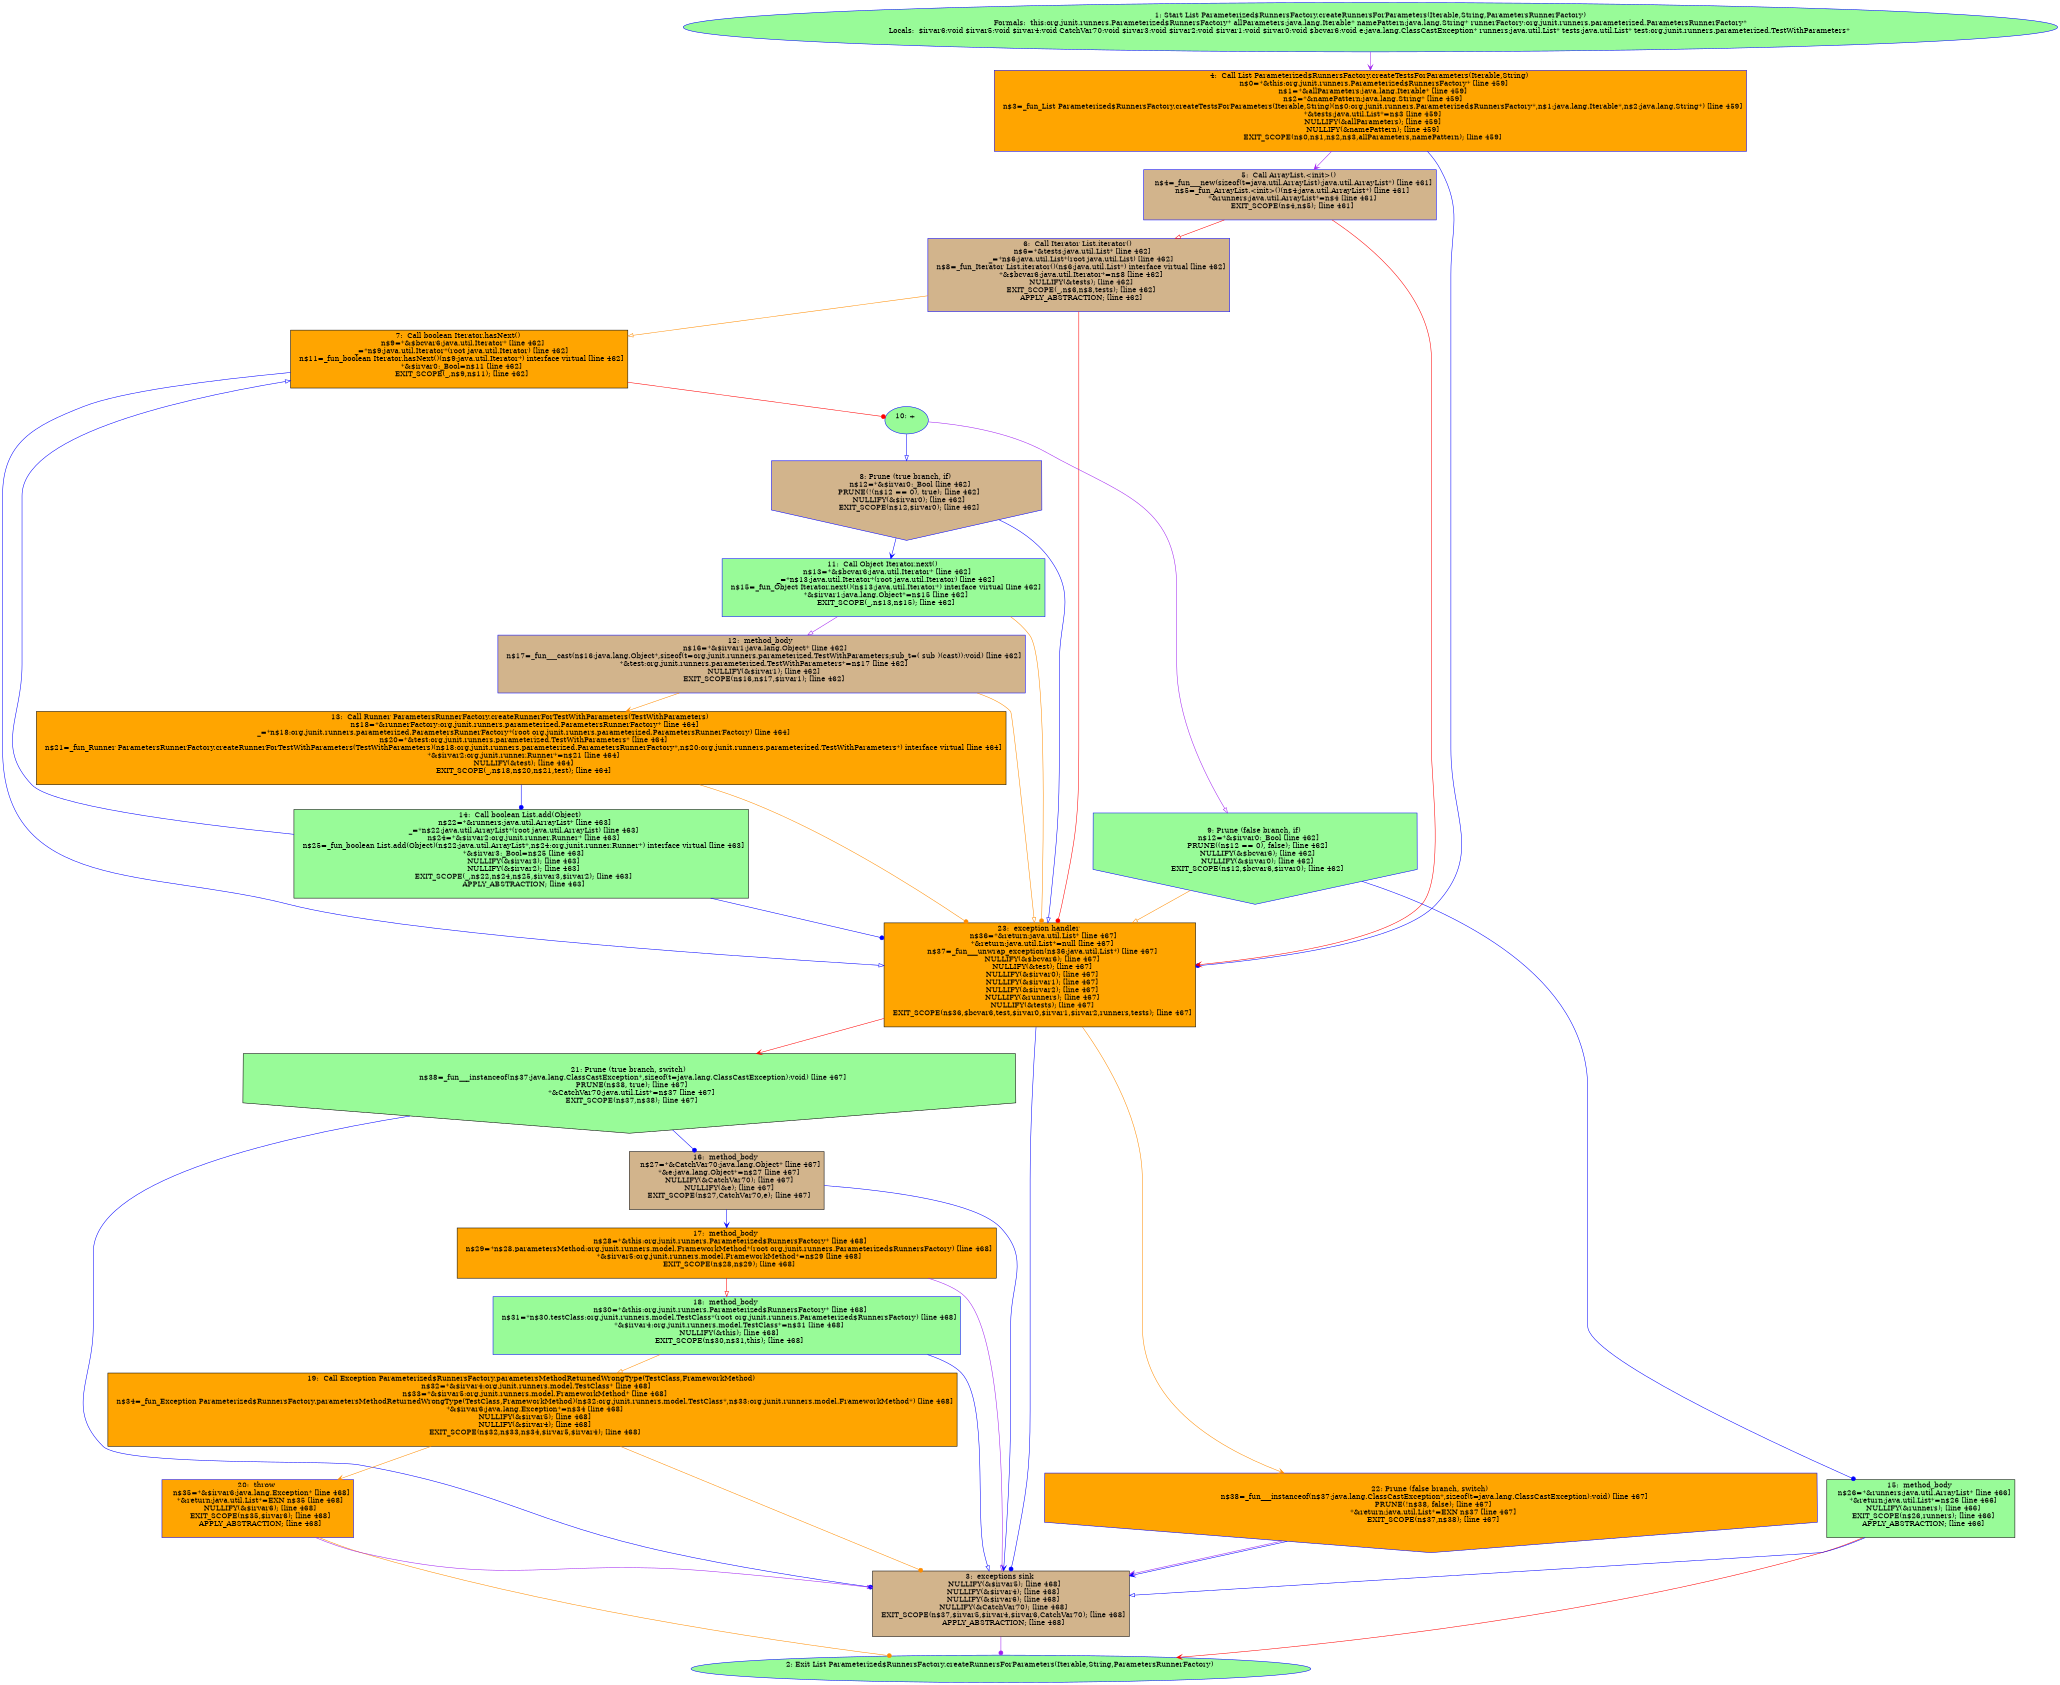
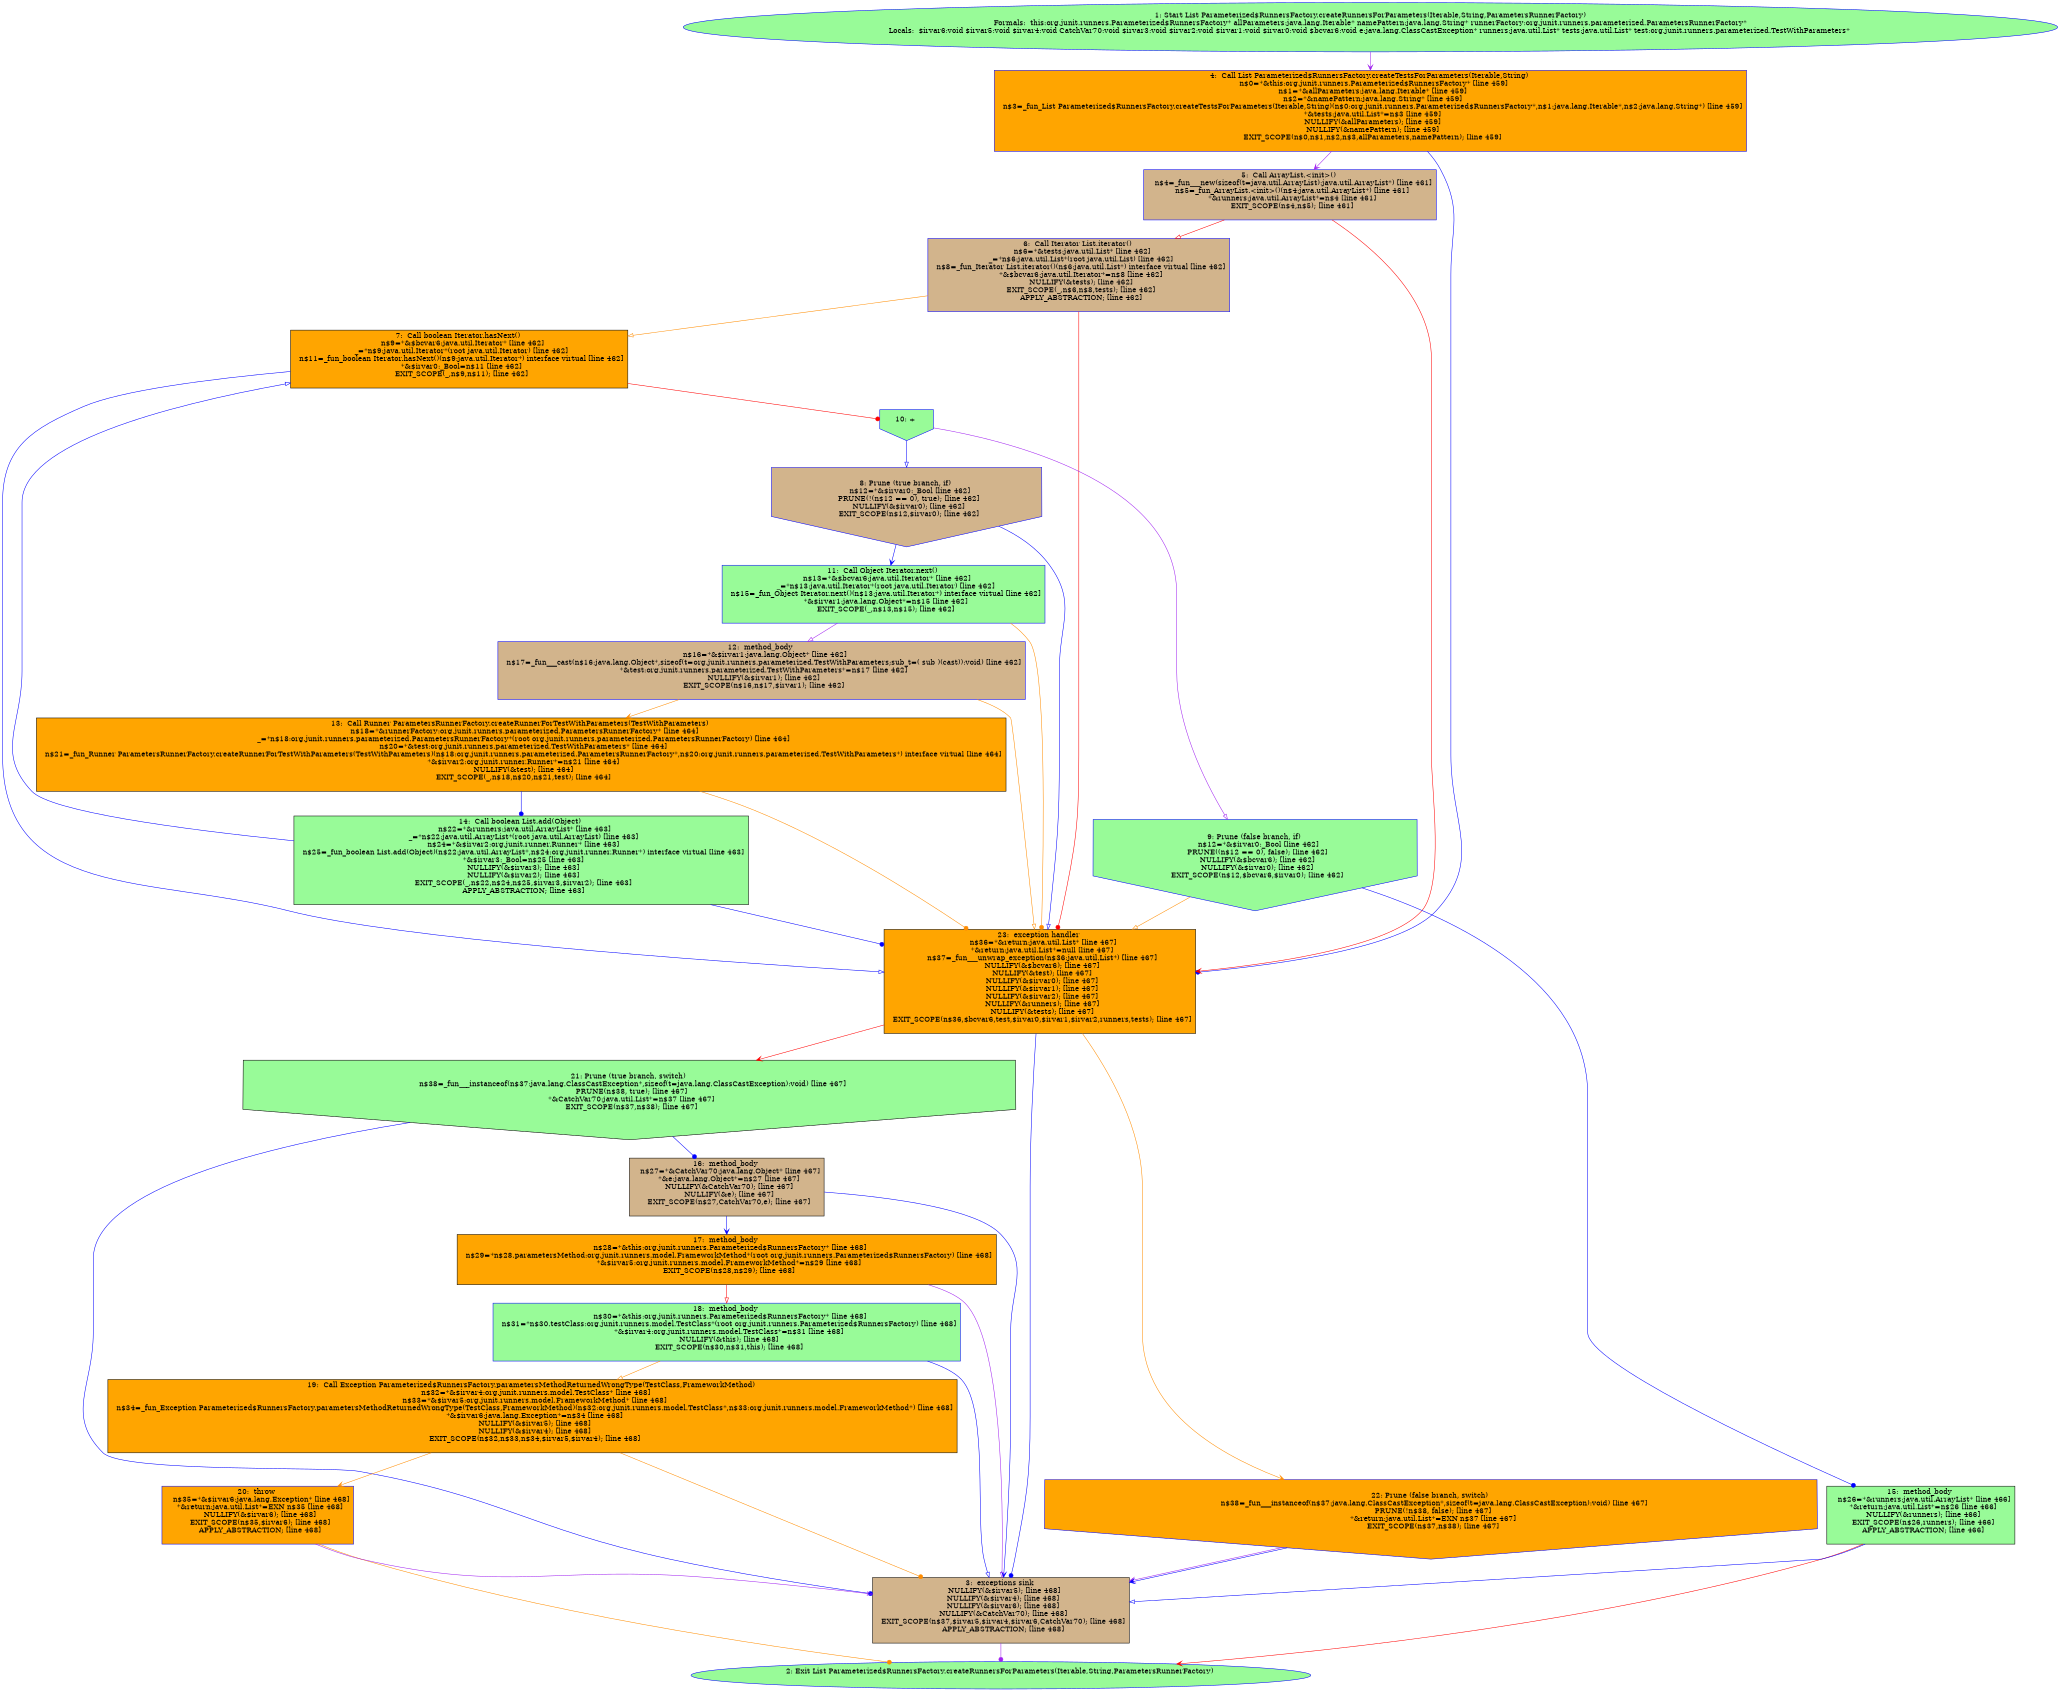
node "10: +": shape ellipse -> invhouse
